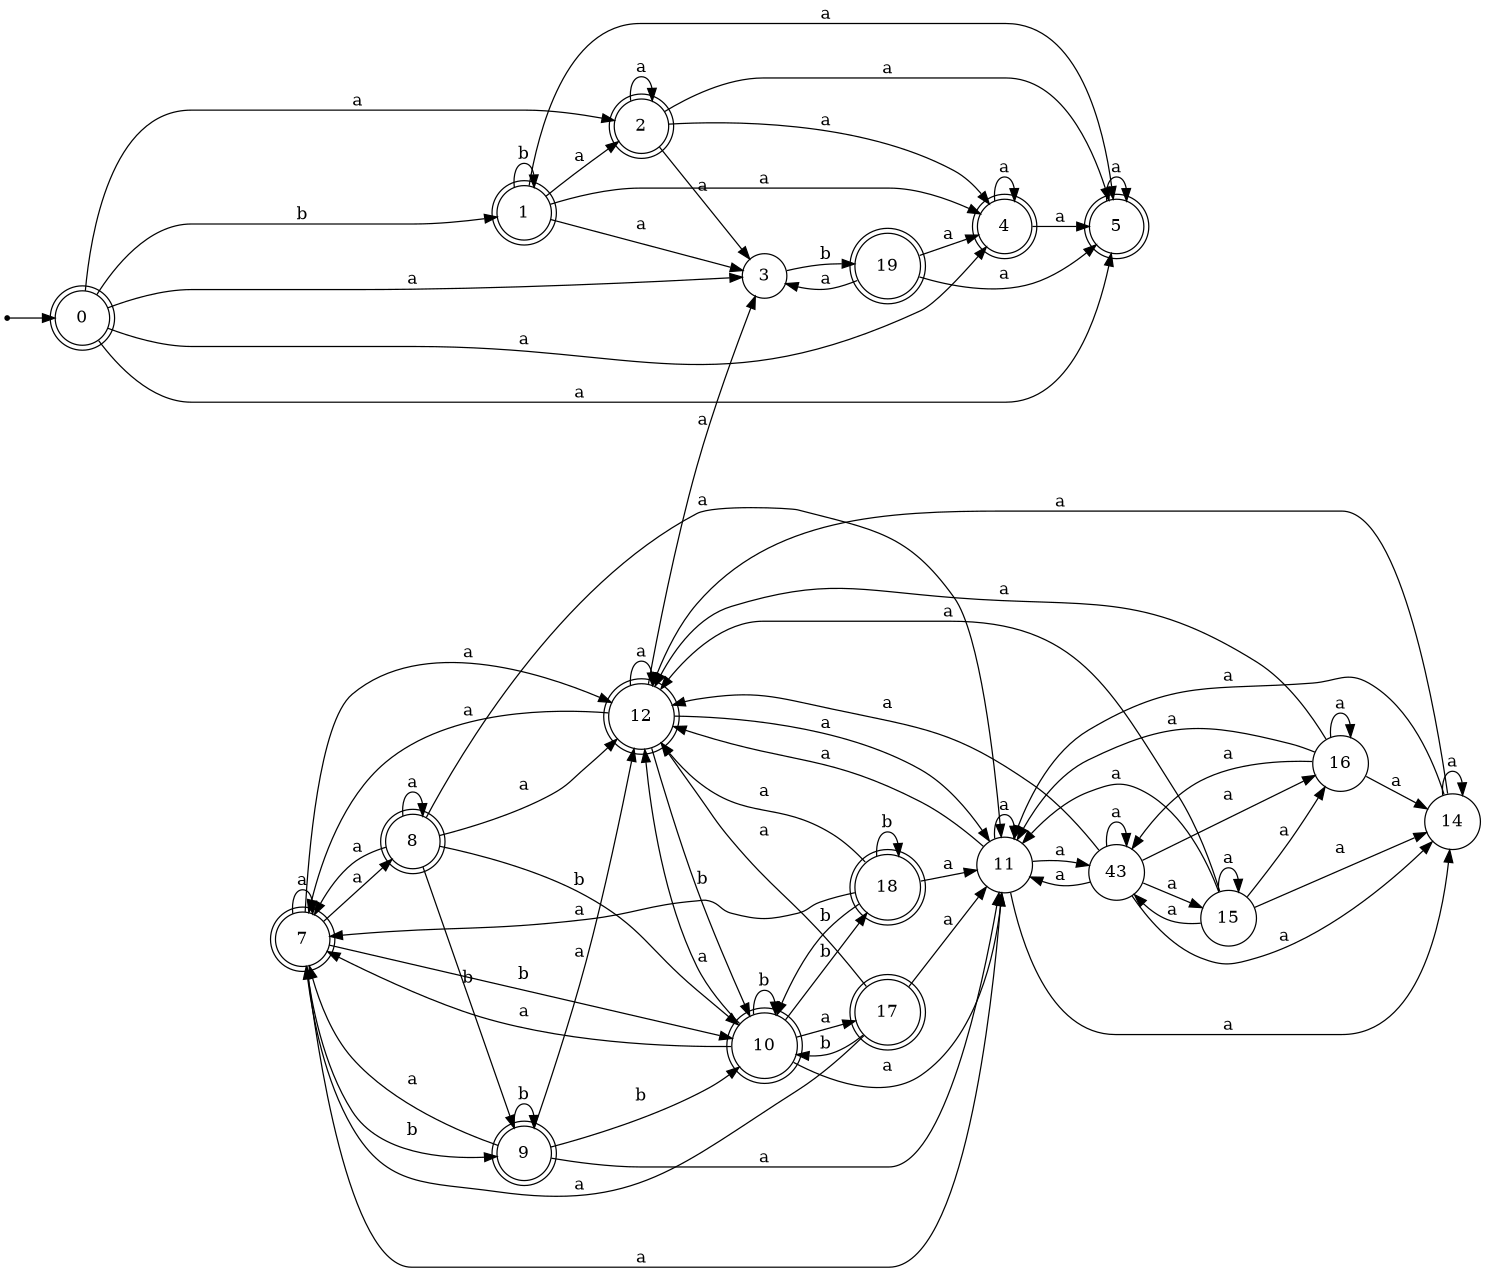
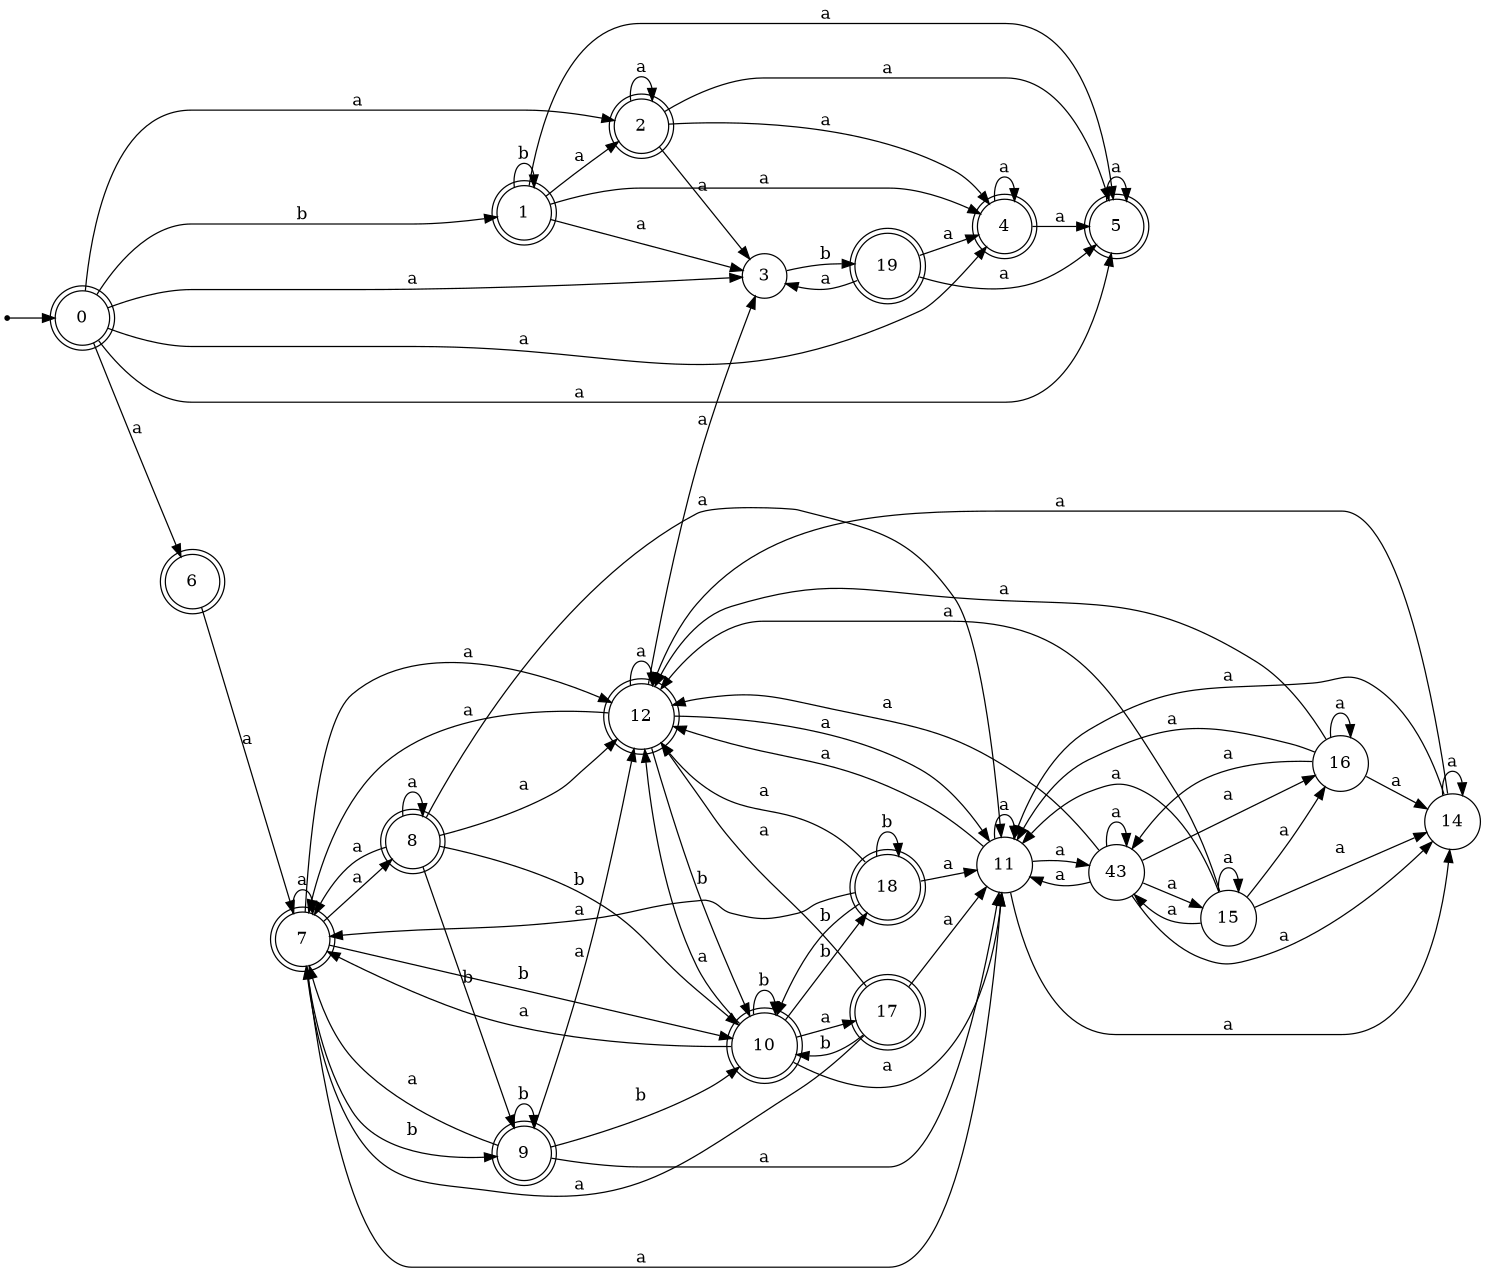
node "6": added
